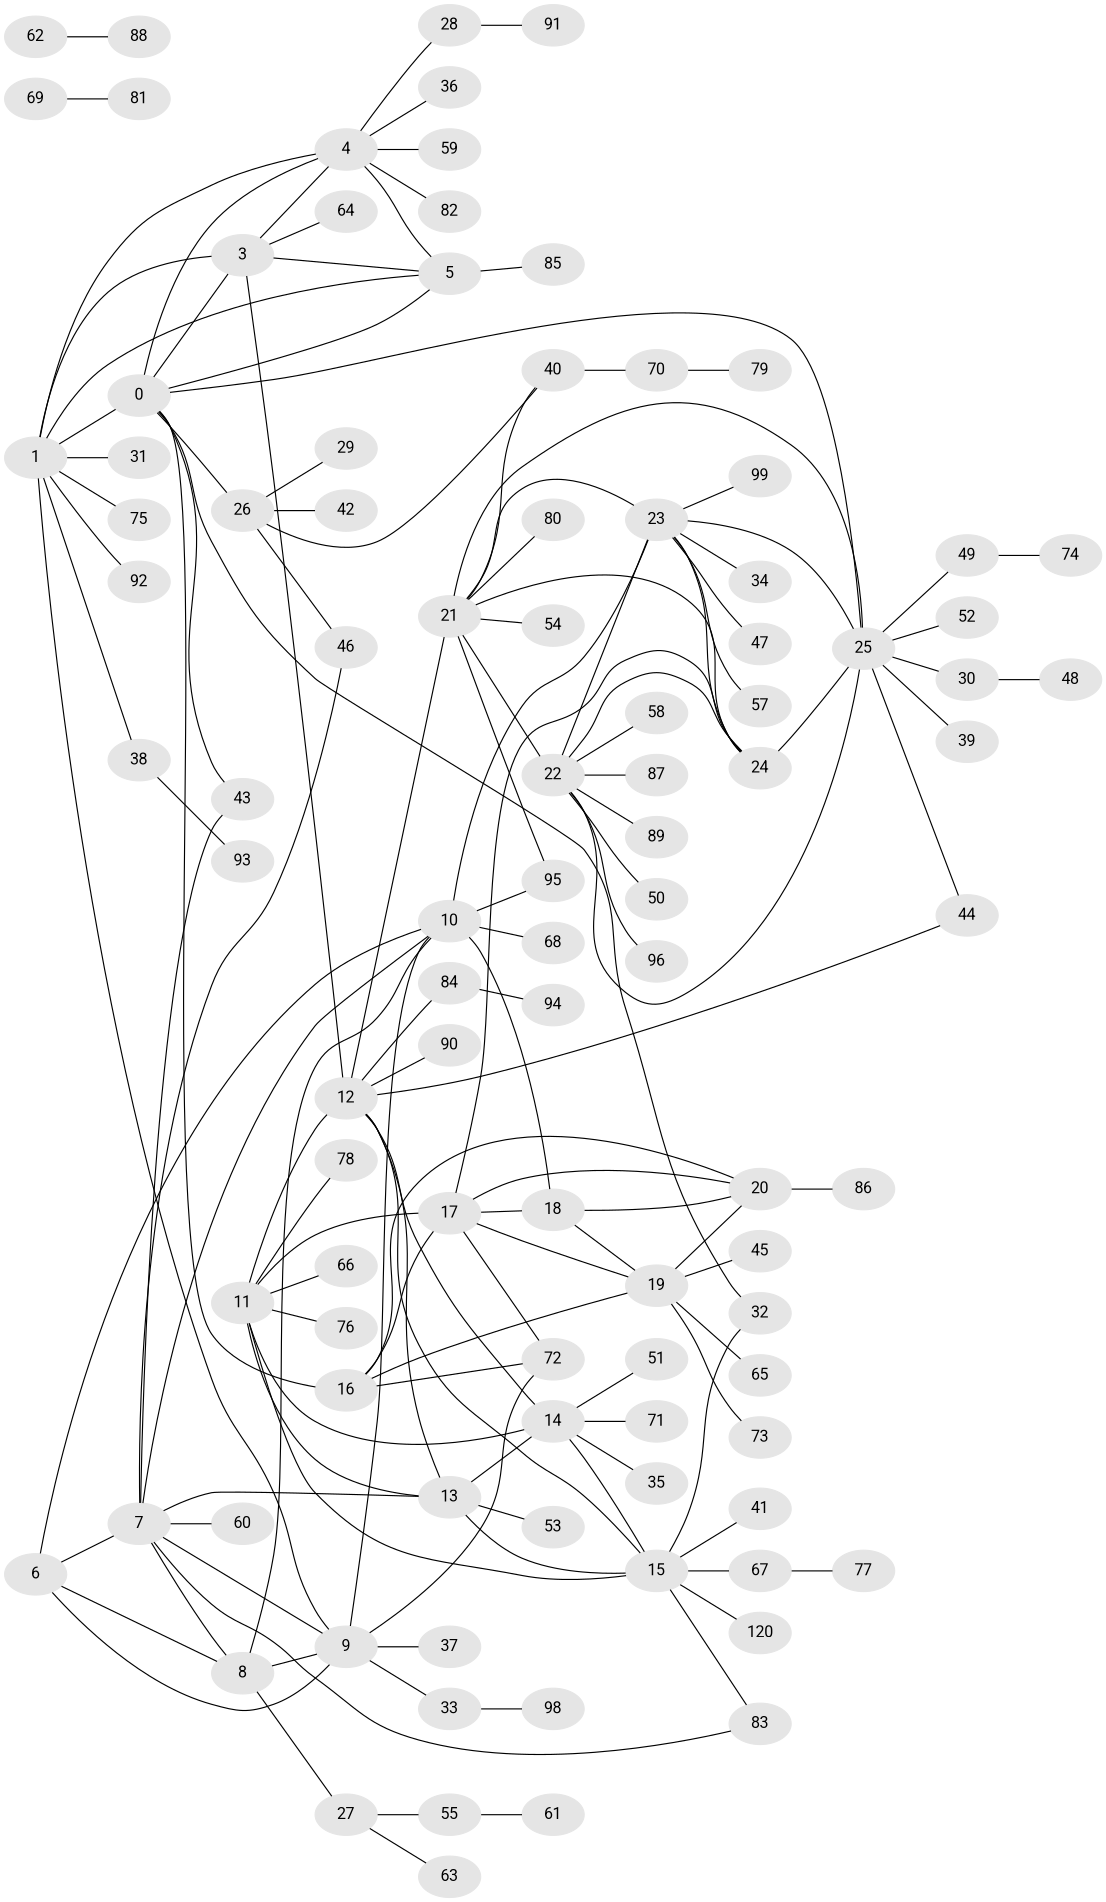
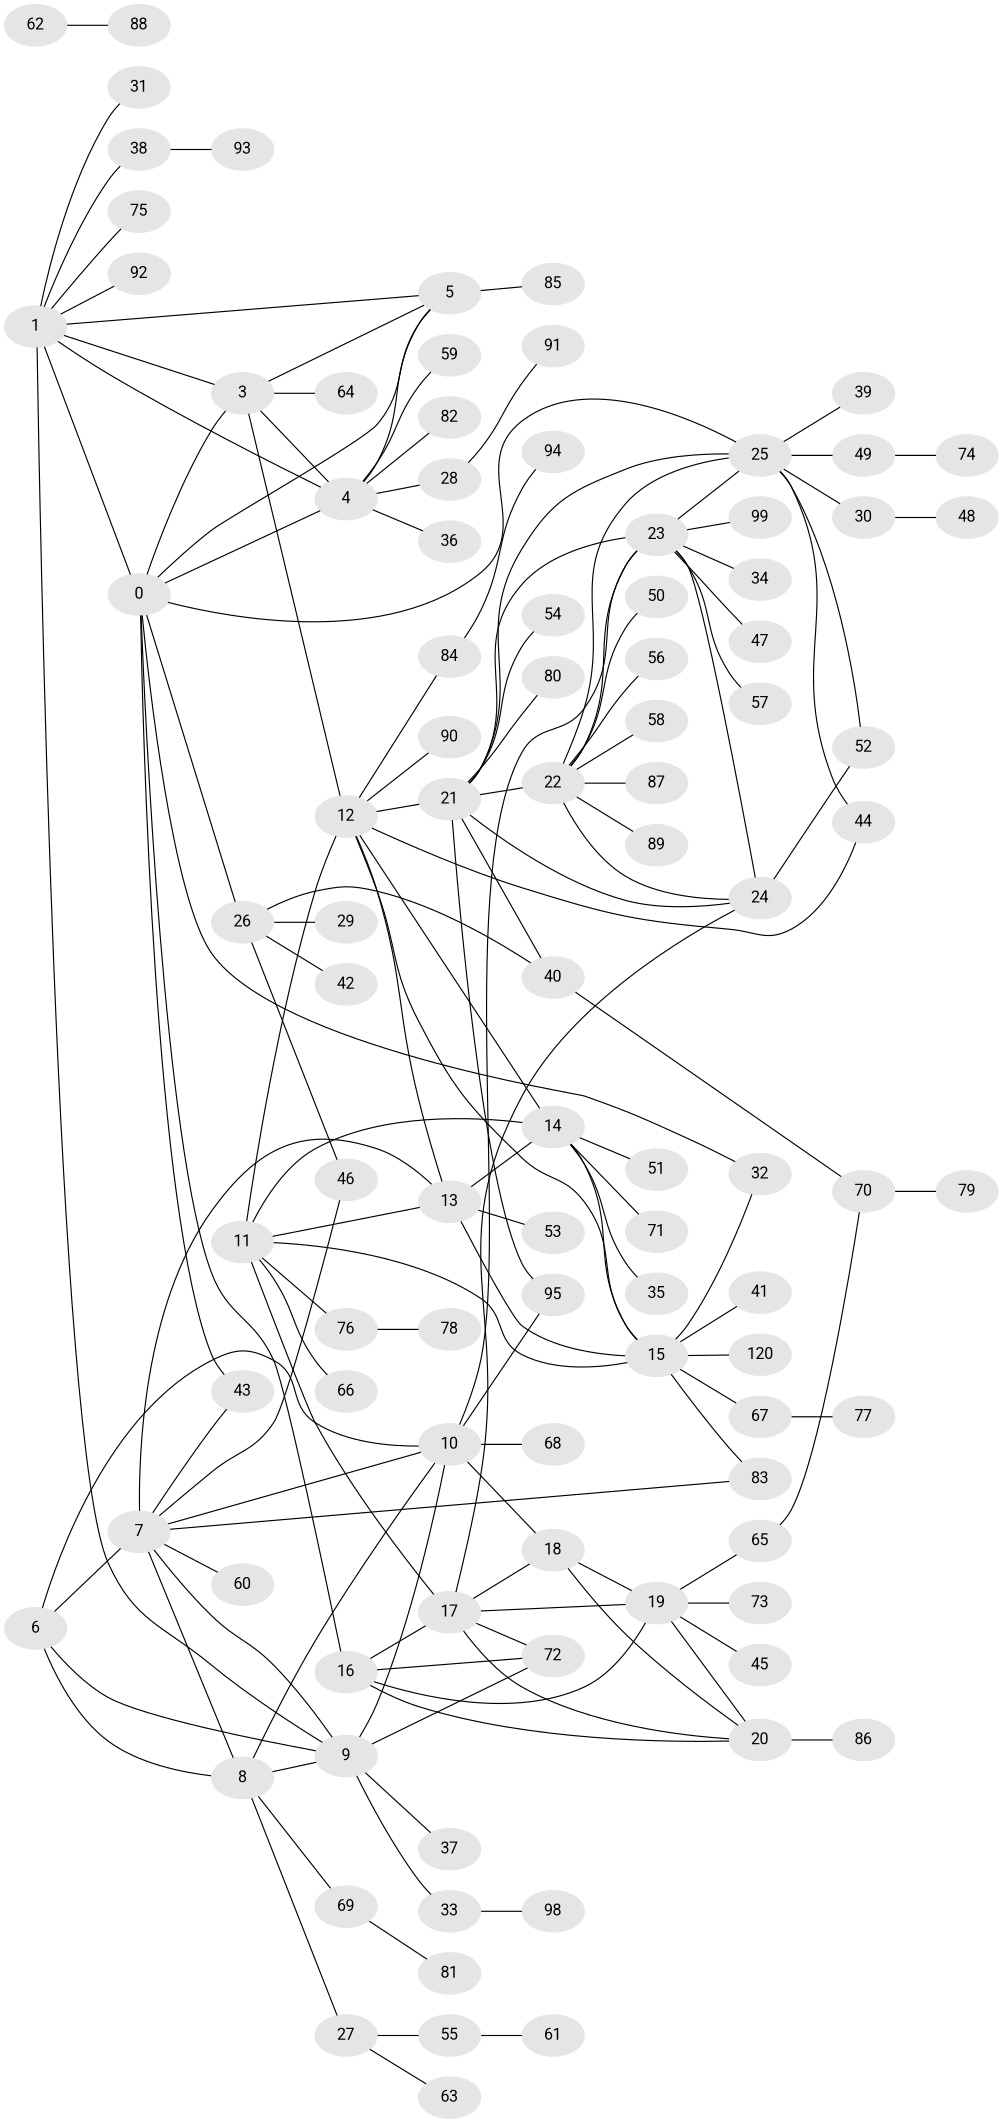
edge "25" -- "24": now "52" -- "24"
node "96": label "96" -> "56"
edge "78" -- "11": now "78" -- "76"
edge "70" -- "65": added
edge "8" -- "69": added
